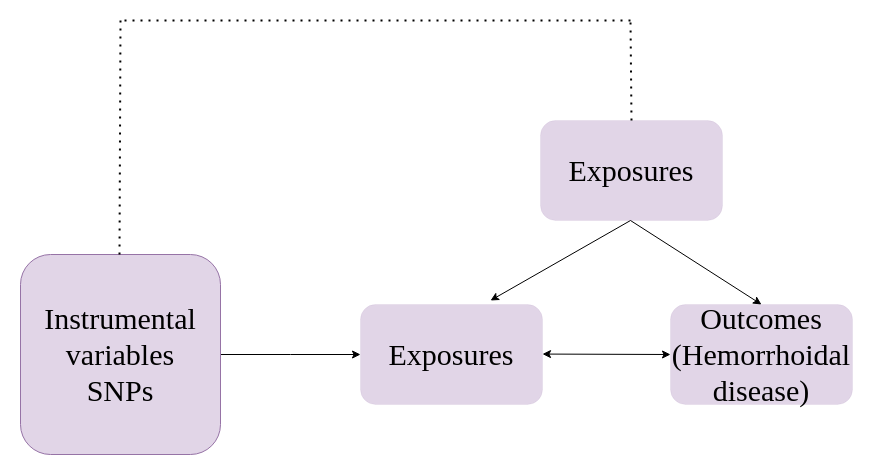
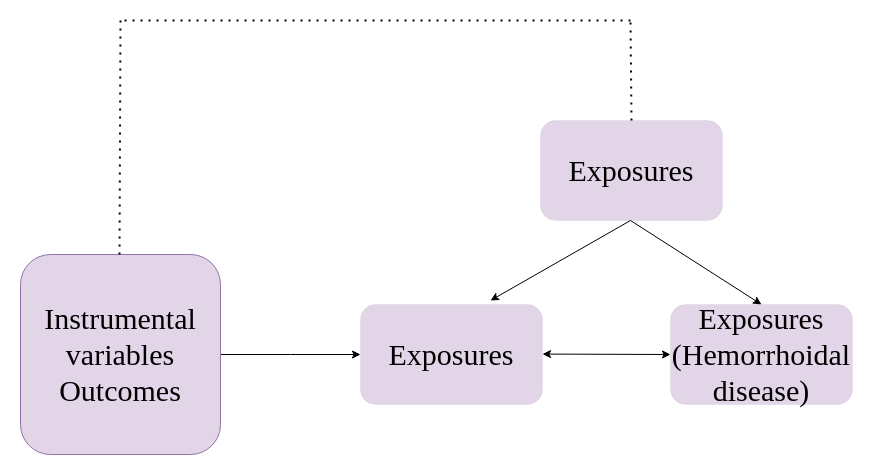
node "Instrumental variables SNPs": label "Instrumental variables SNPs" -> "Instrumental variables Outcomes"
node "Outcomes (Hemorrhoidal disease)": label "Outcomes (Hemorrhoidal disease)" -> "Exposures (Hemorrhoidal disease)"
